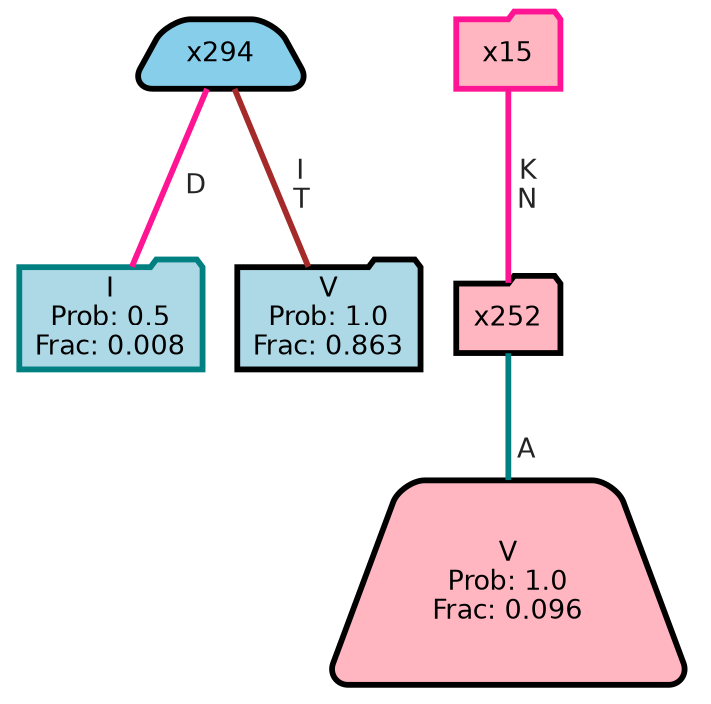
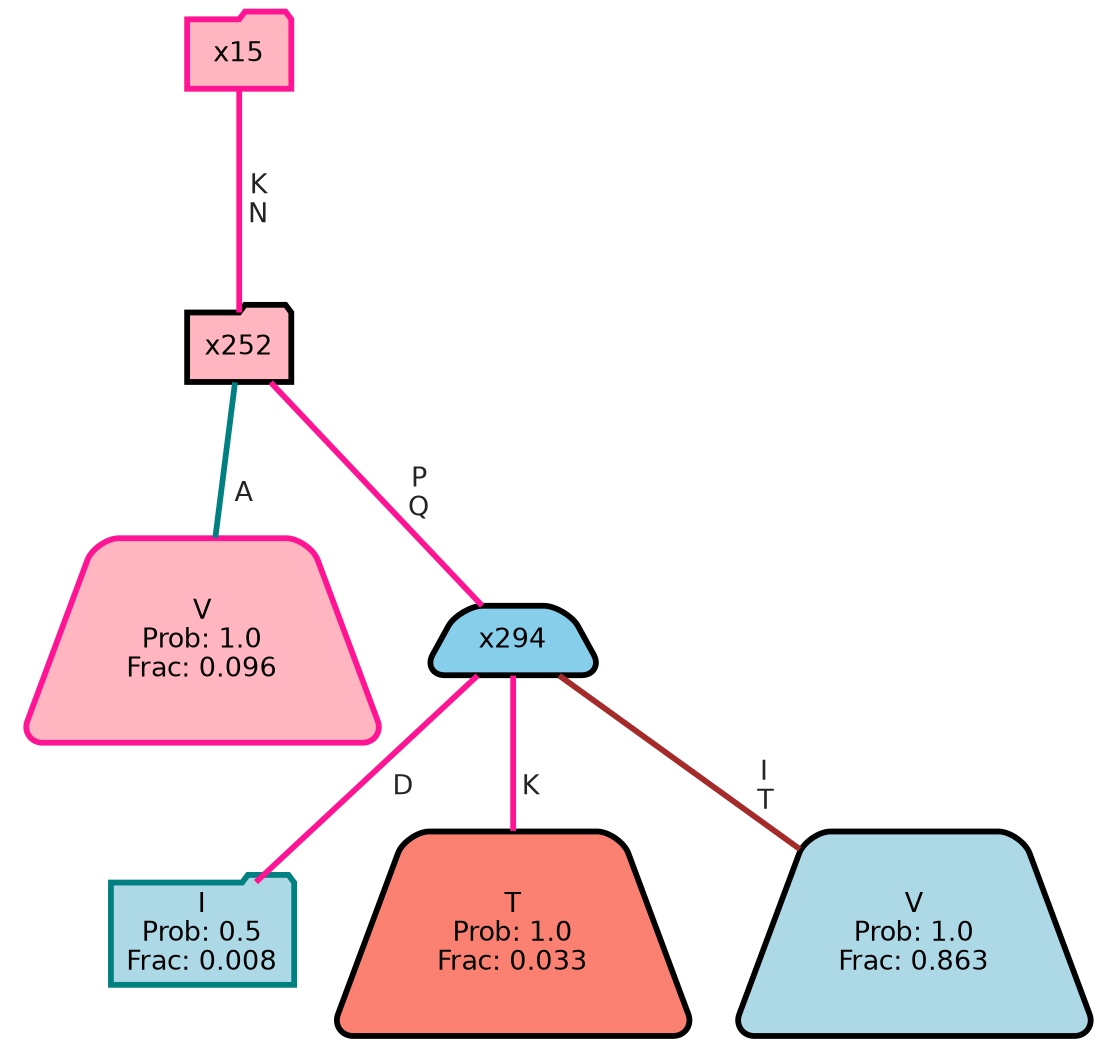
node "V Prob: 1.0 Frac: 0.863": shape folder -> trapezium
edge "x252" -- "x294": added, label "P Q"
node "V Prob: 1.0 Frac: 0.096": color black -> deeppink
node "T Prob: 1.0 Frac: 0.033": added
